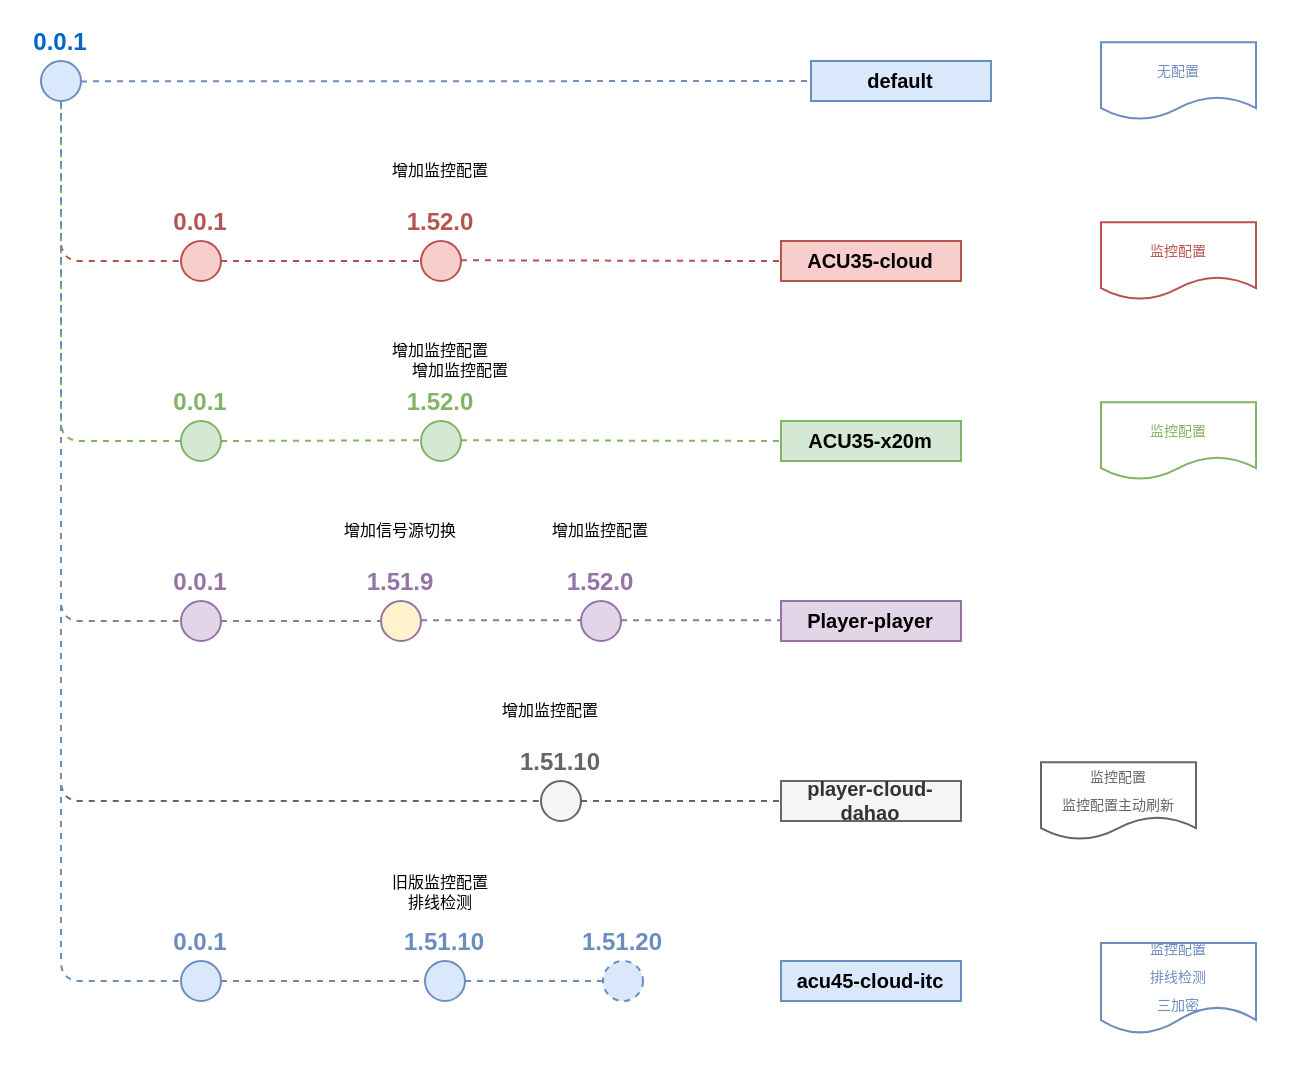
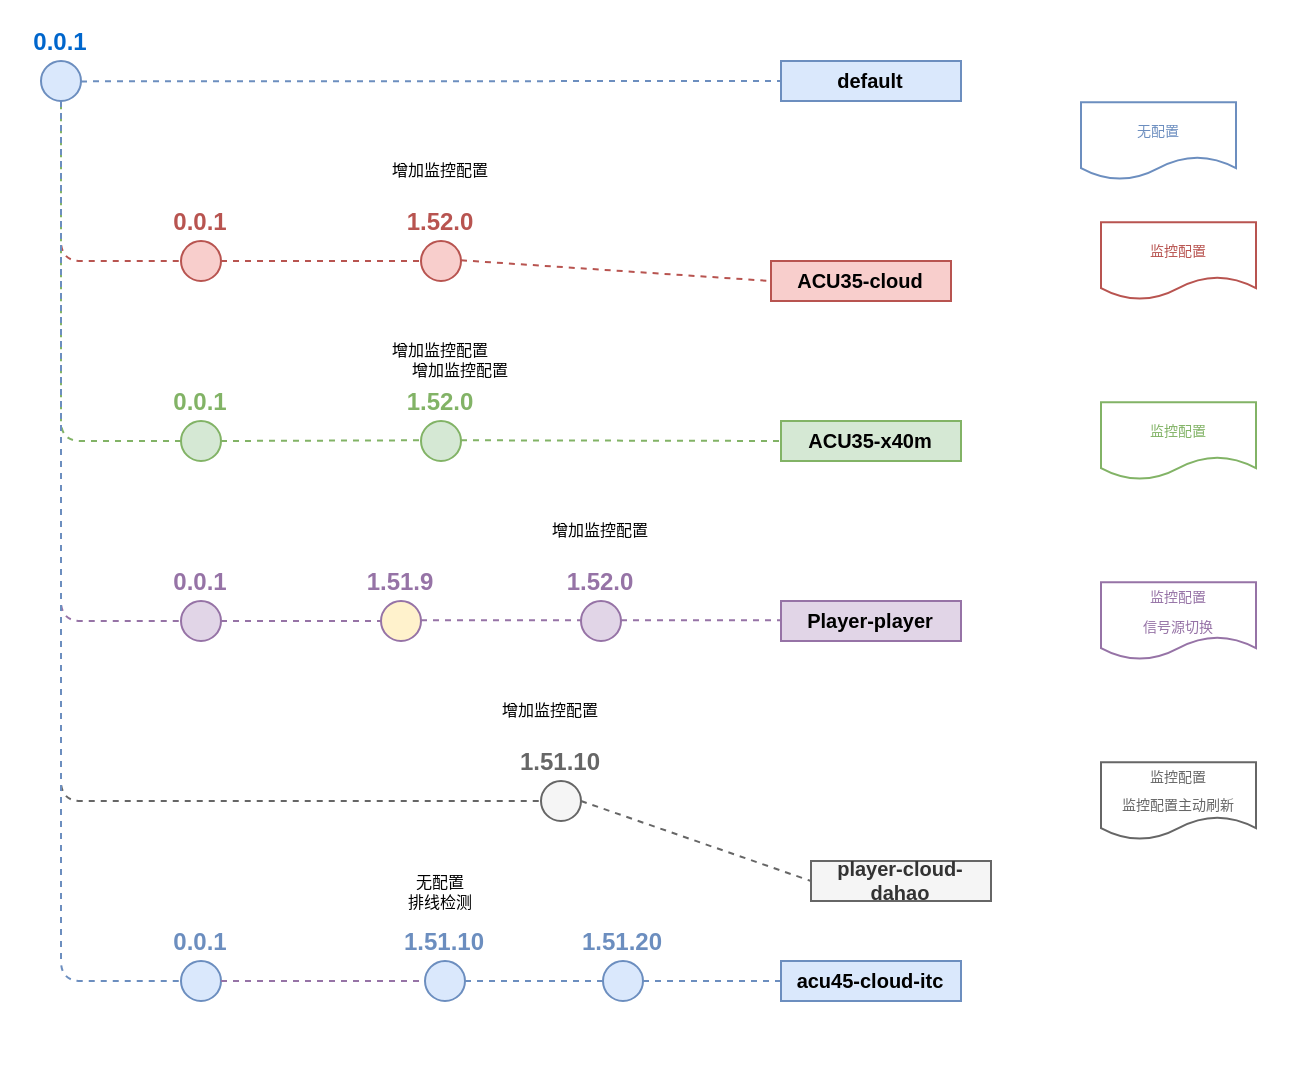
node "default": moved (901, 81) -> (871, 81)
node "无配置": moved (1179, 81) -> (1159, 141)
node "ACU35-cloud": moved (871, 261) -> (861, 281)
node "ACU35-x20m": label "ACU35-x20m" -> "ACU35-x40m"
node "增加信号源切换": removed
node "监控配置 信号源切换": added
node "player-cloud-dahao": moved (871, 801) -> (901, 881)
node "监控配置 监控配置主动刷新": moved (1119, 801) -> (1179, 801)
node "旧版监控配置 排线检测": label "旧版监控配置 排线检测" -> "无配置 排线检测"
node "1.51.20": style dashed -> solid
edge "1.51.20" -- "acu45-cloud-itc": added
node "监控配置 排线检测 三加密": removed
